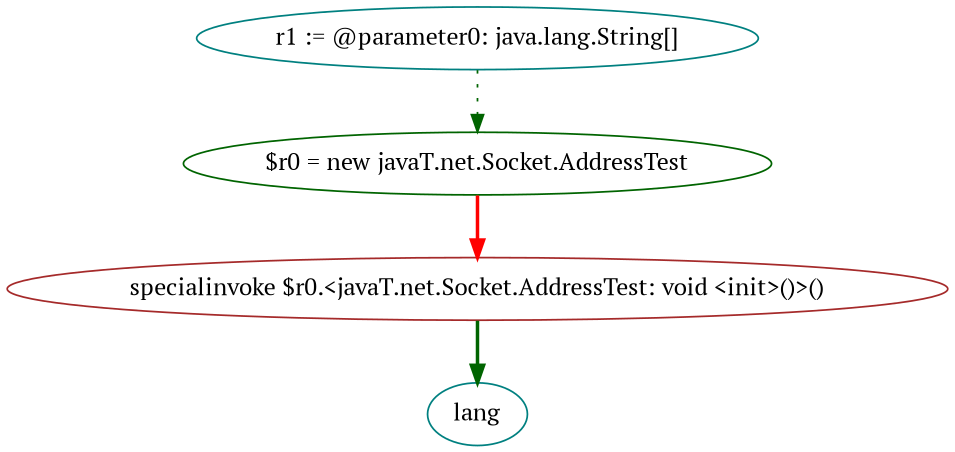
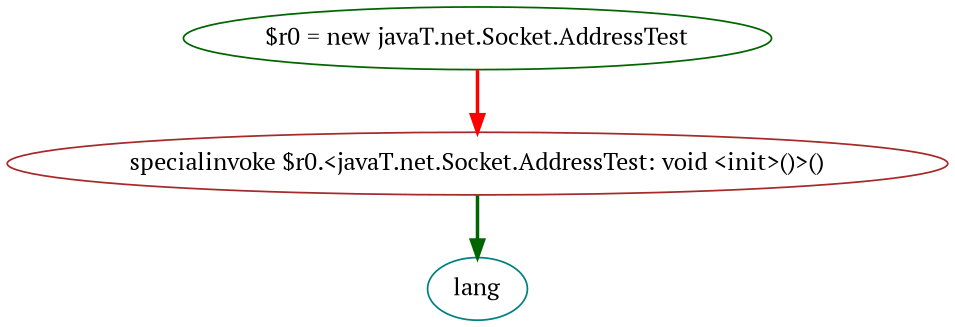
node "r1 := @parameter0: java.lang.String[]": removed
